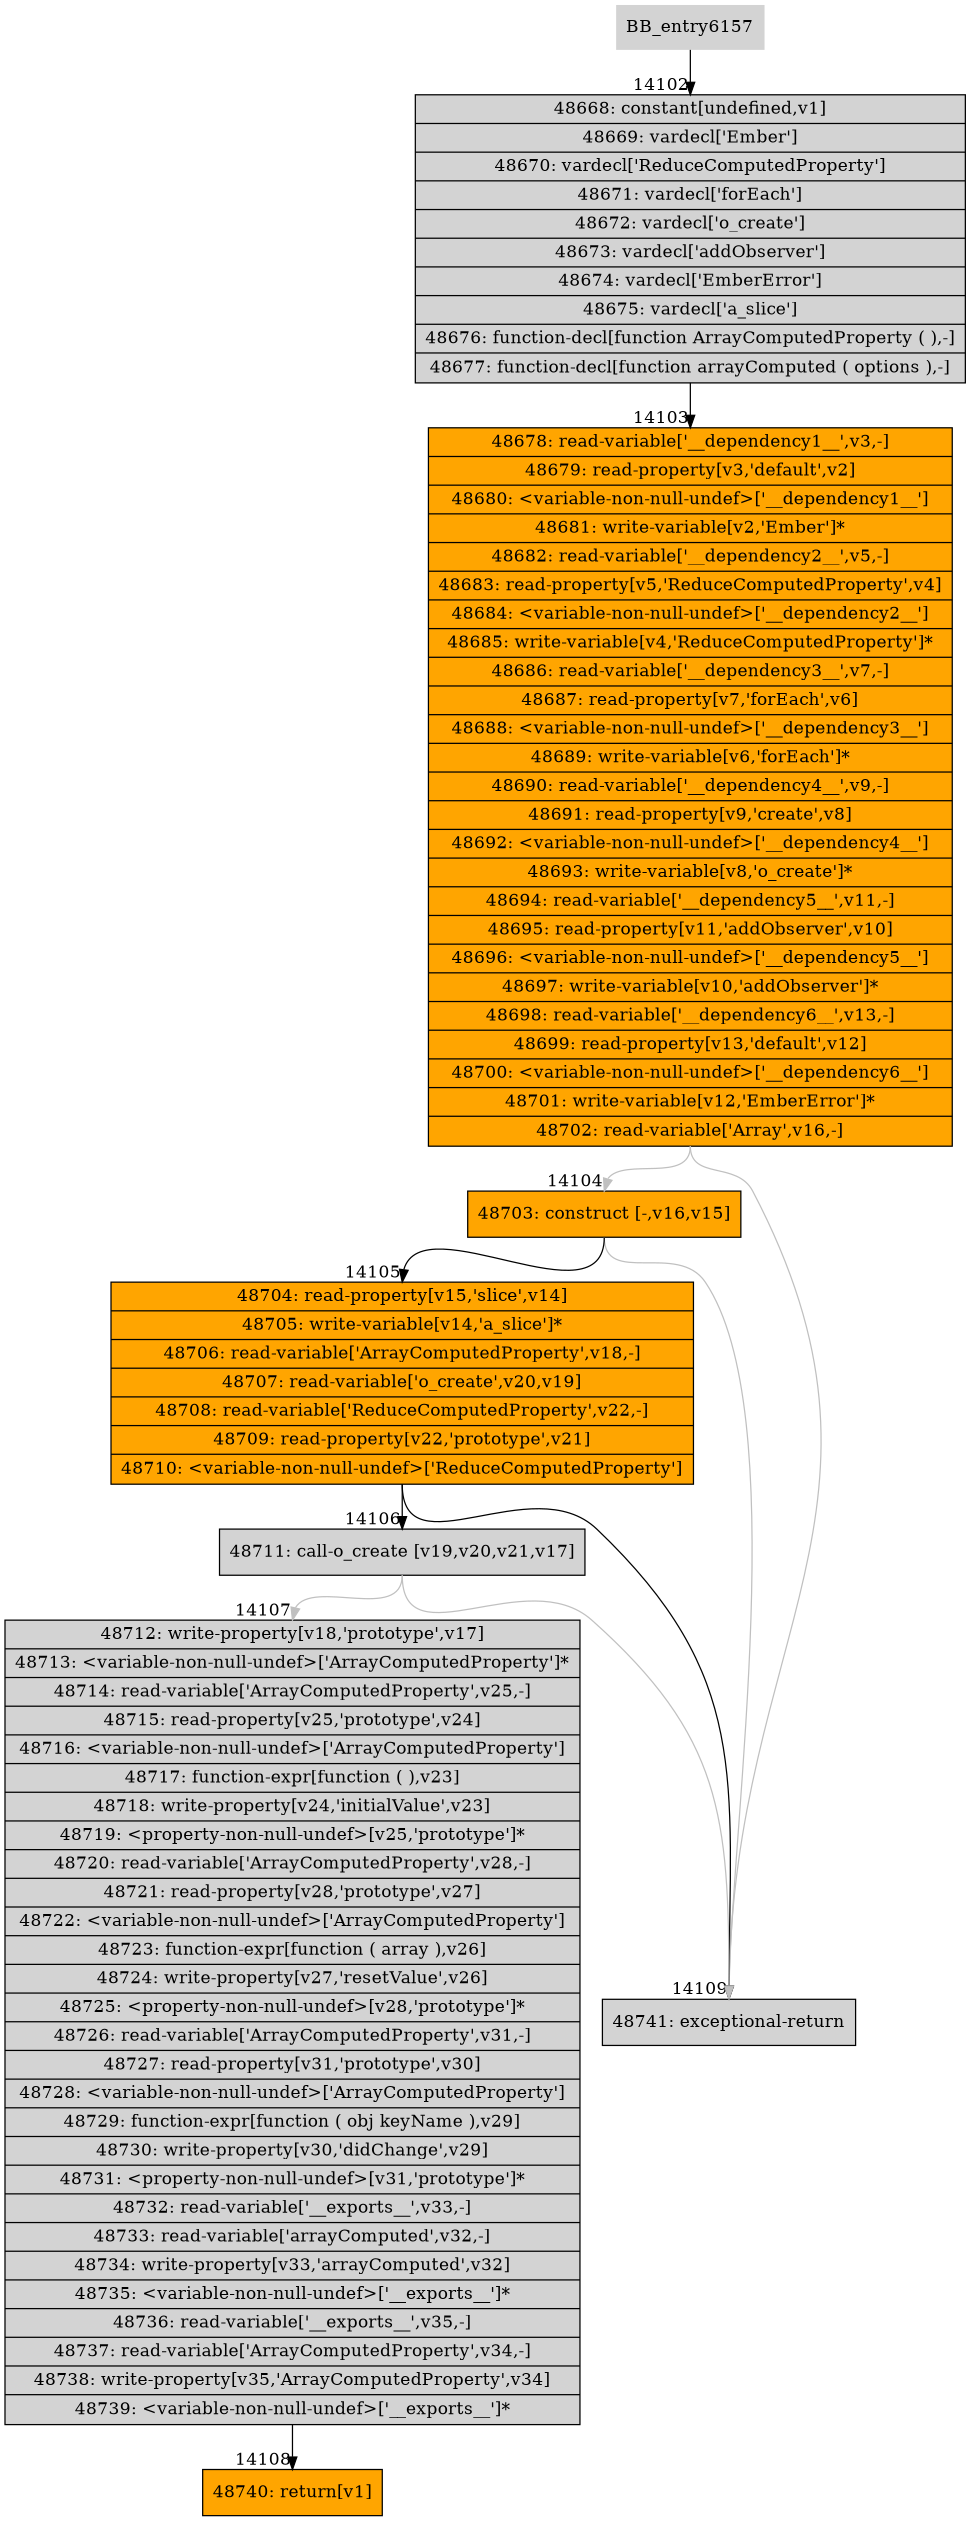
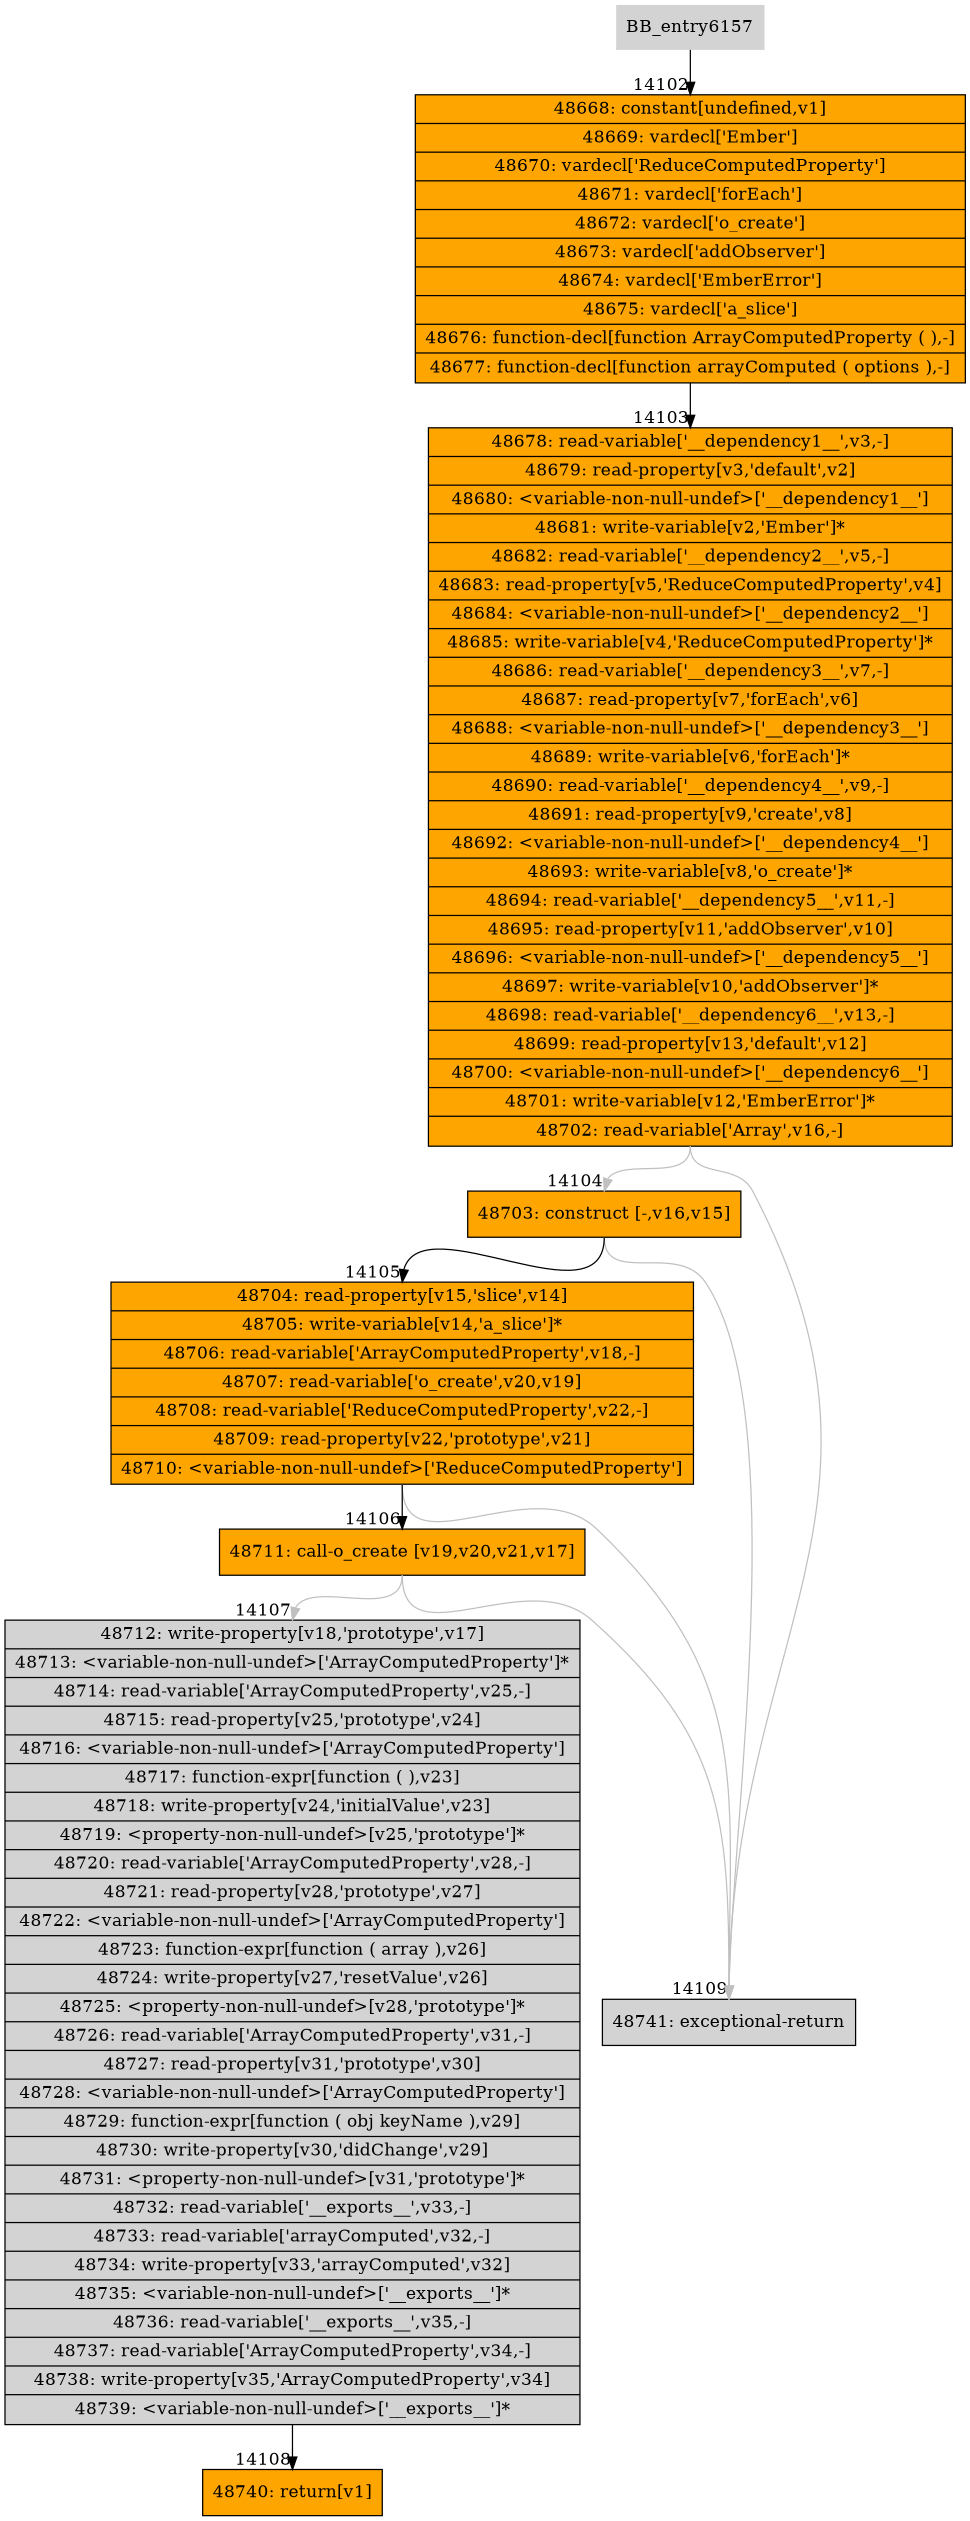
node "48668: constant[undefined,v1]": fillcolor lightgrey -> orange
node "48711: call-o_create [v19,v20,v21,v17]": fillcolor lightgrey -> orange
edge "48704: read-property[v15,'slice',v14]" -> "48741: exceptional-return": color black -> gray
